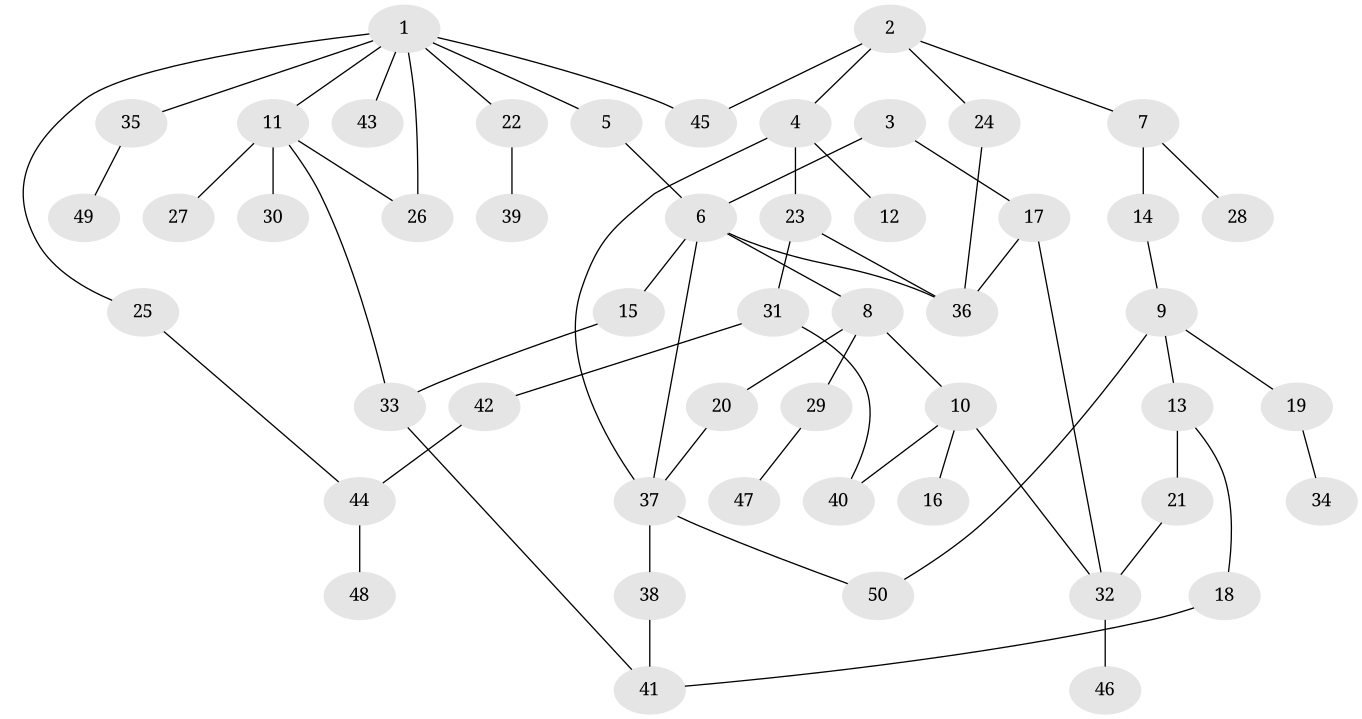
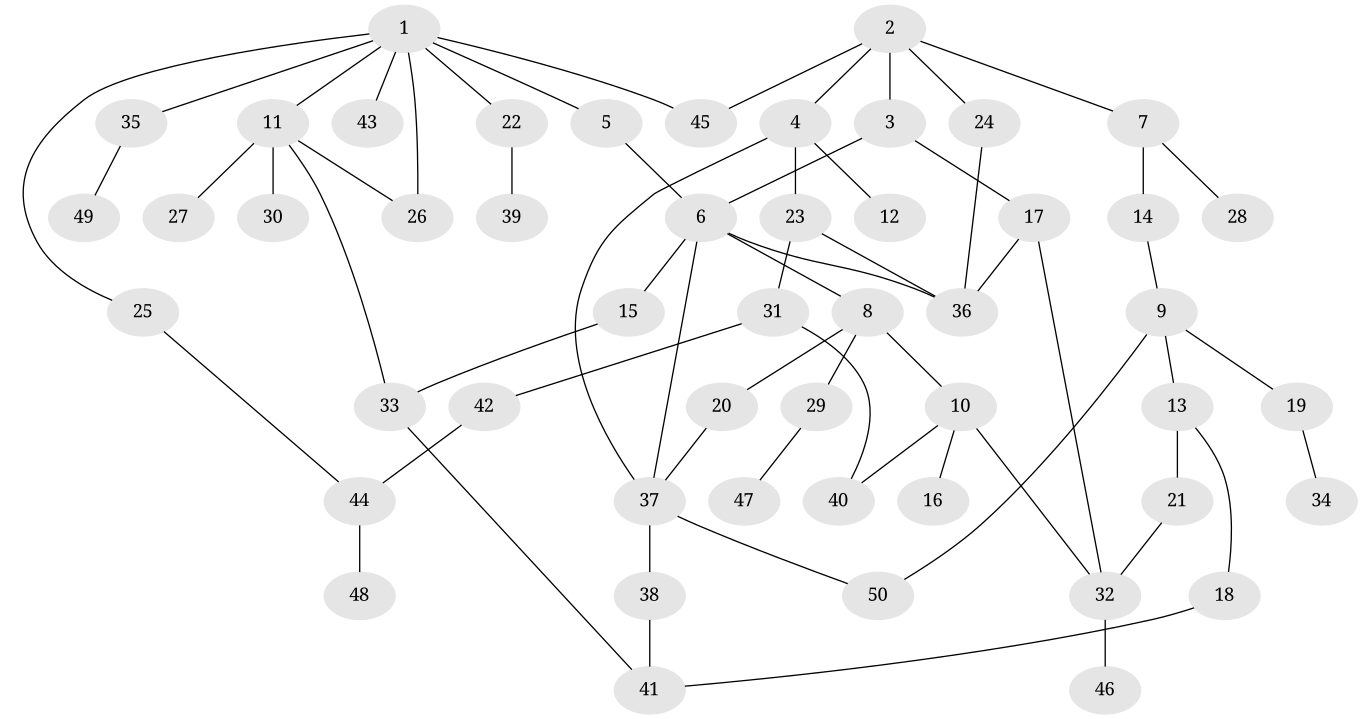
edge "2" -- "3": added
